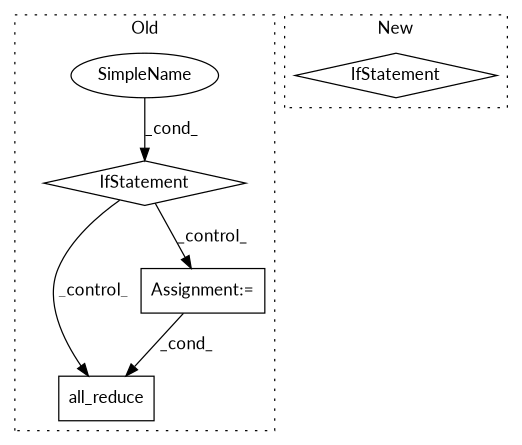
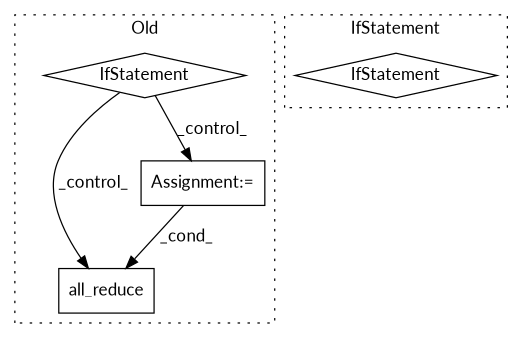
cluster "New": label "New" -> "IfStatement"
node "SimpleName": removed
